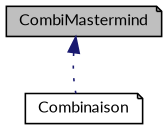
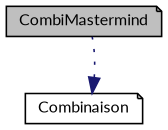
edge "Combinaison" -> "CombiMastermind": reversed
